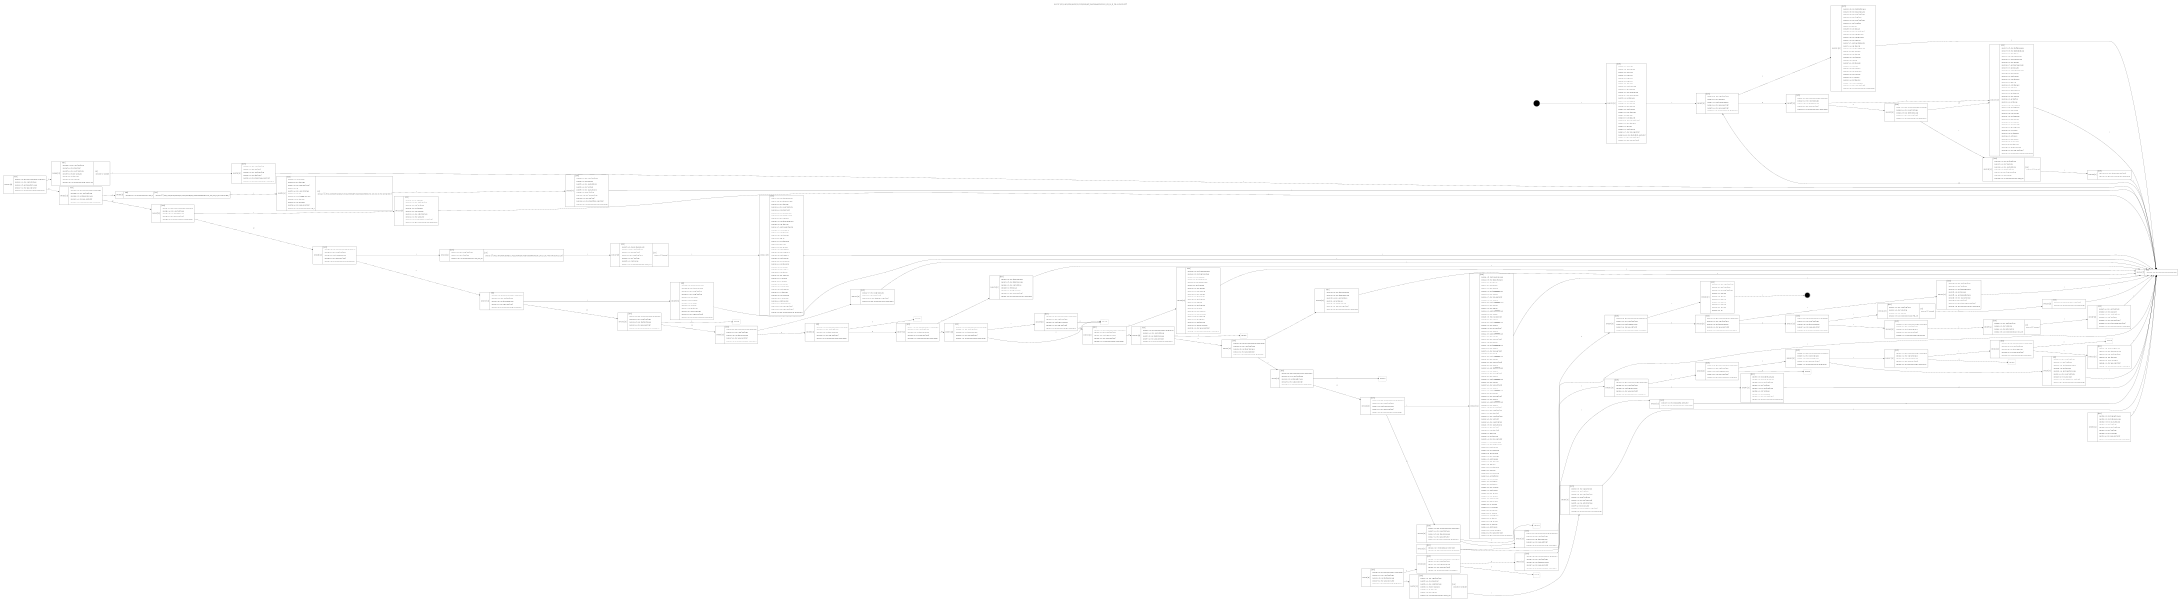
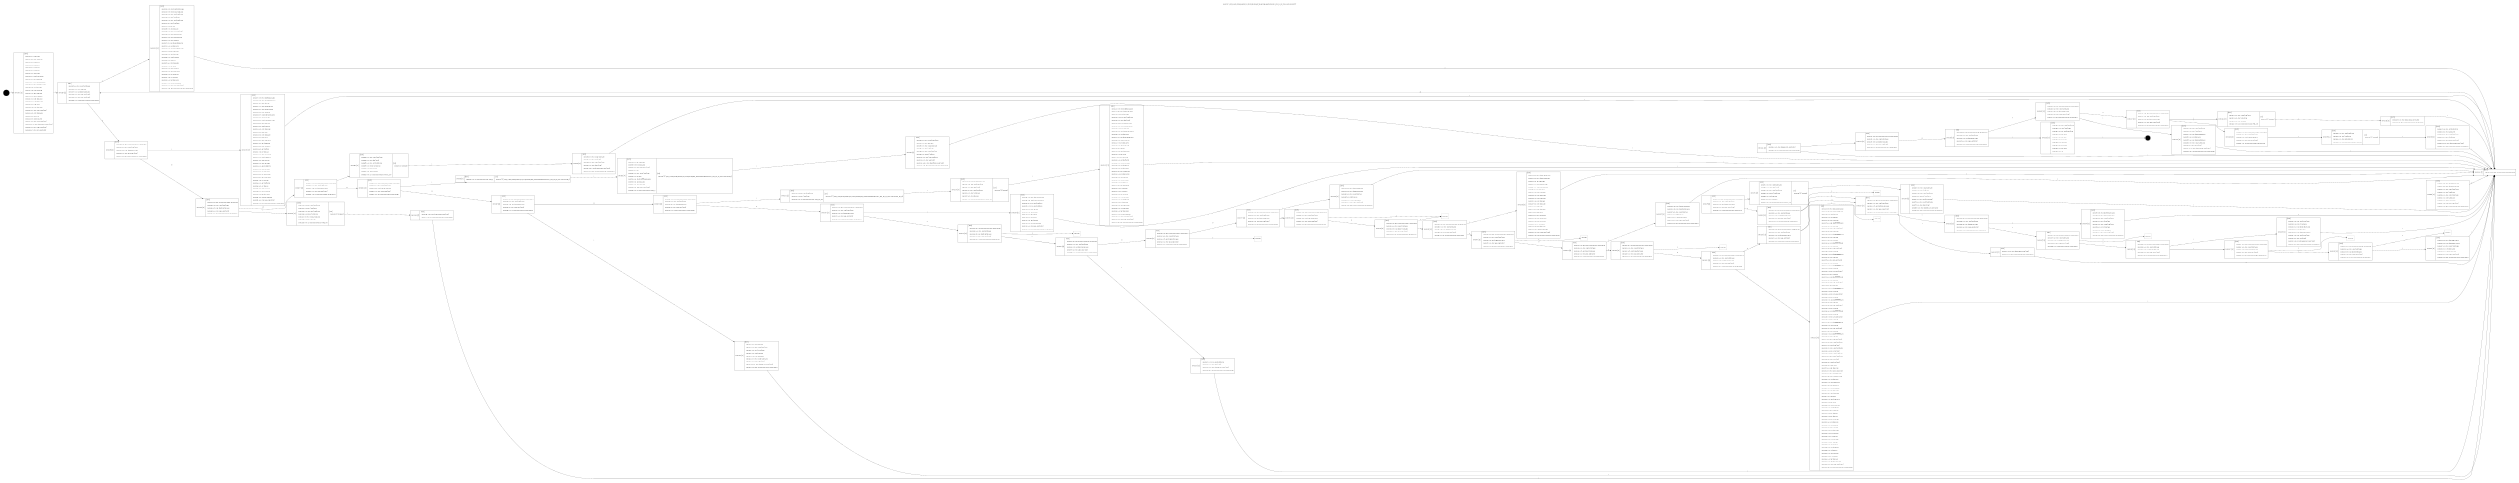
edge "0x40187b [28]" -> "0x402070 [147]": now "0x40187b [28]" -> "0x401897 [28]"
edge "0x401a57 [28]" -> "0x401a73 [28]": now "0x401a57 [28]" -> "0x401b37 [28]"
